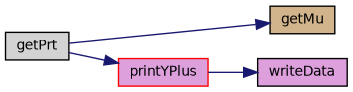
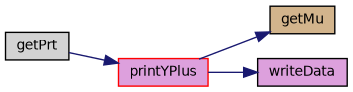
edge "getPrt" -> "getMu": now "printYPlus" -> "getMu"
